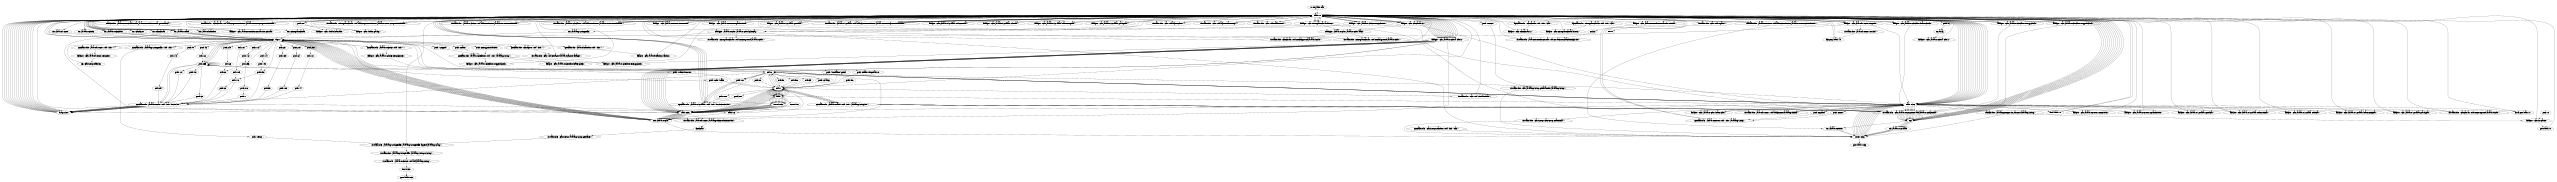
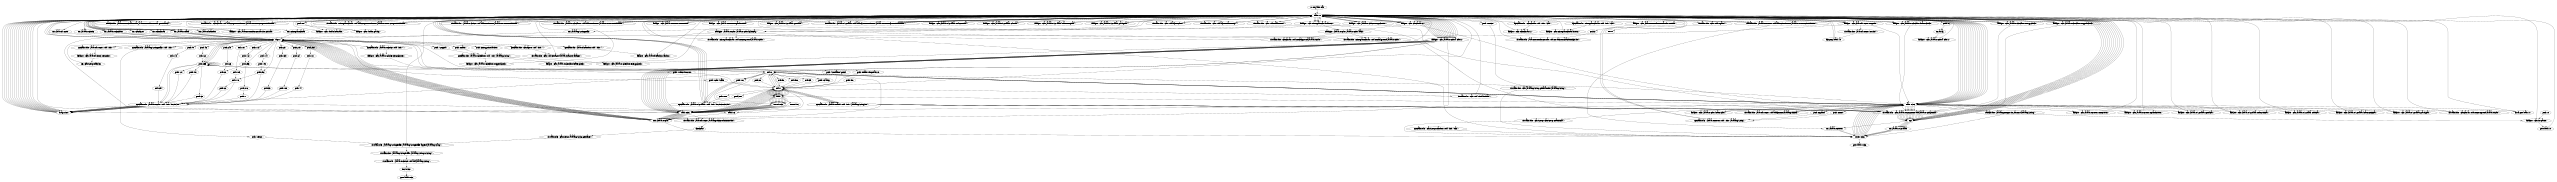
node "ifnull load.r r0": removed
